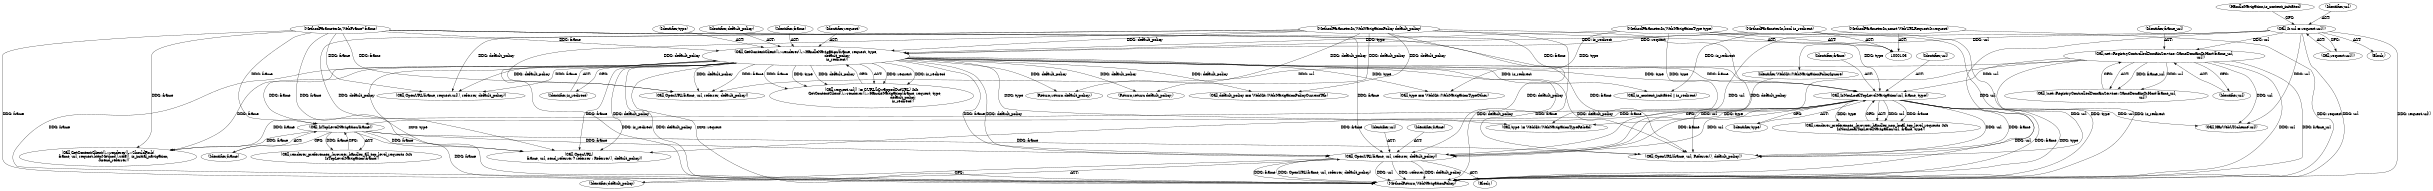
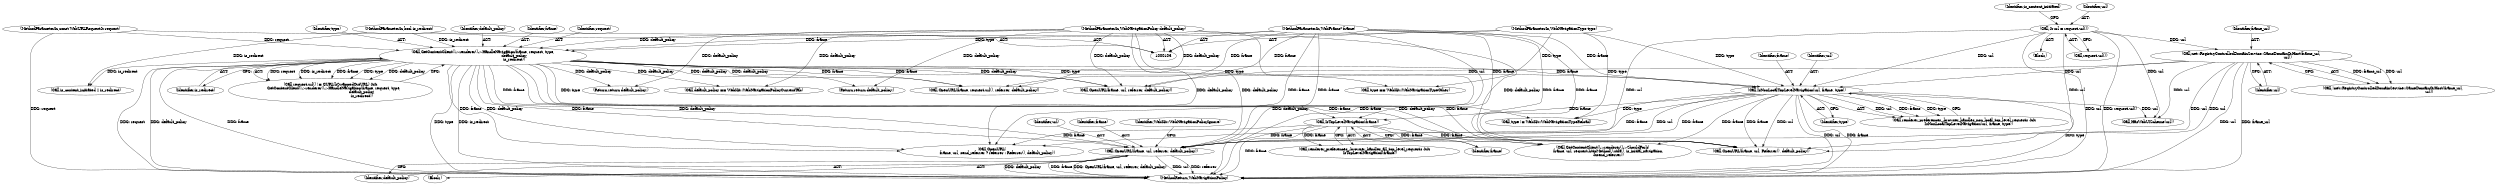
node "(HandleNavigation,is_content_initiated)": label "(HandleNavigation,is_content_initiated)" -> "(Identifier,is_content_initiated)"
edge "(Call,& url = request.url())" -> "(Identifier,WebKit::WebNavigationPolicyIgnore)": now "(Call,& url = request.url())" -> "(Call,IsNonLocalTopLevelNavigation(url, frame, type))"
edge "(MethodParameterIn,WebFrame* frame)" -> "1000103": added, label "AST:"
edge "(MethodParameterIn,WebNavigationType type)" -> "(MethodReturn,WebNavigationPolicy)": removed, label "DDG: type"
edge "(MethodParameterIn,bool is_redirect)" -> "(MethodReturn,WebNavigationPolicy)": removed, label "DDG: is_redirect"
